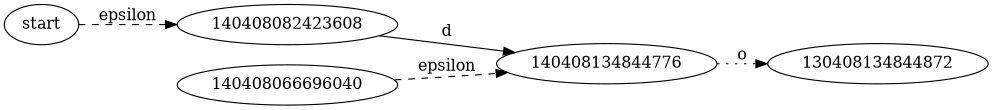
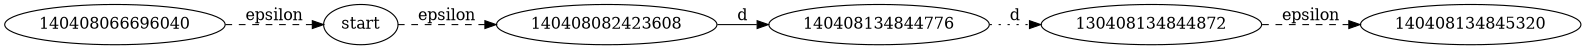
node "140408134845320": added
edge "140408134844776" -> "130408134844872": label "o" -> "d"
edge "140408066696040" -> "140408134844776": now "140408066696040" -> "start"
